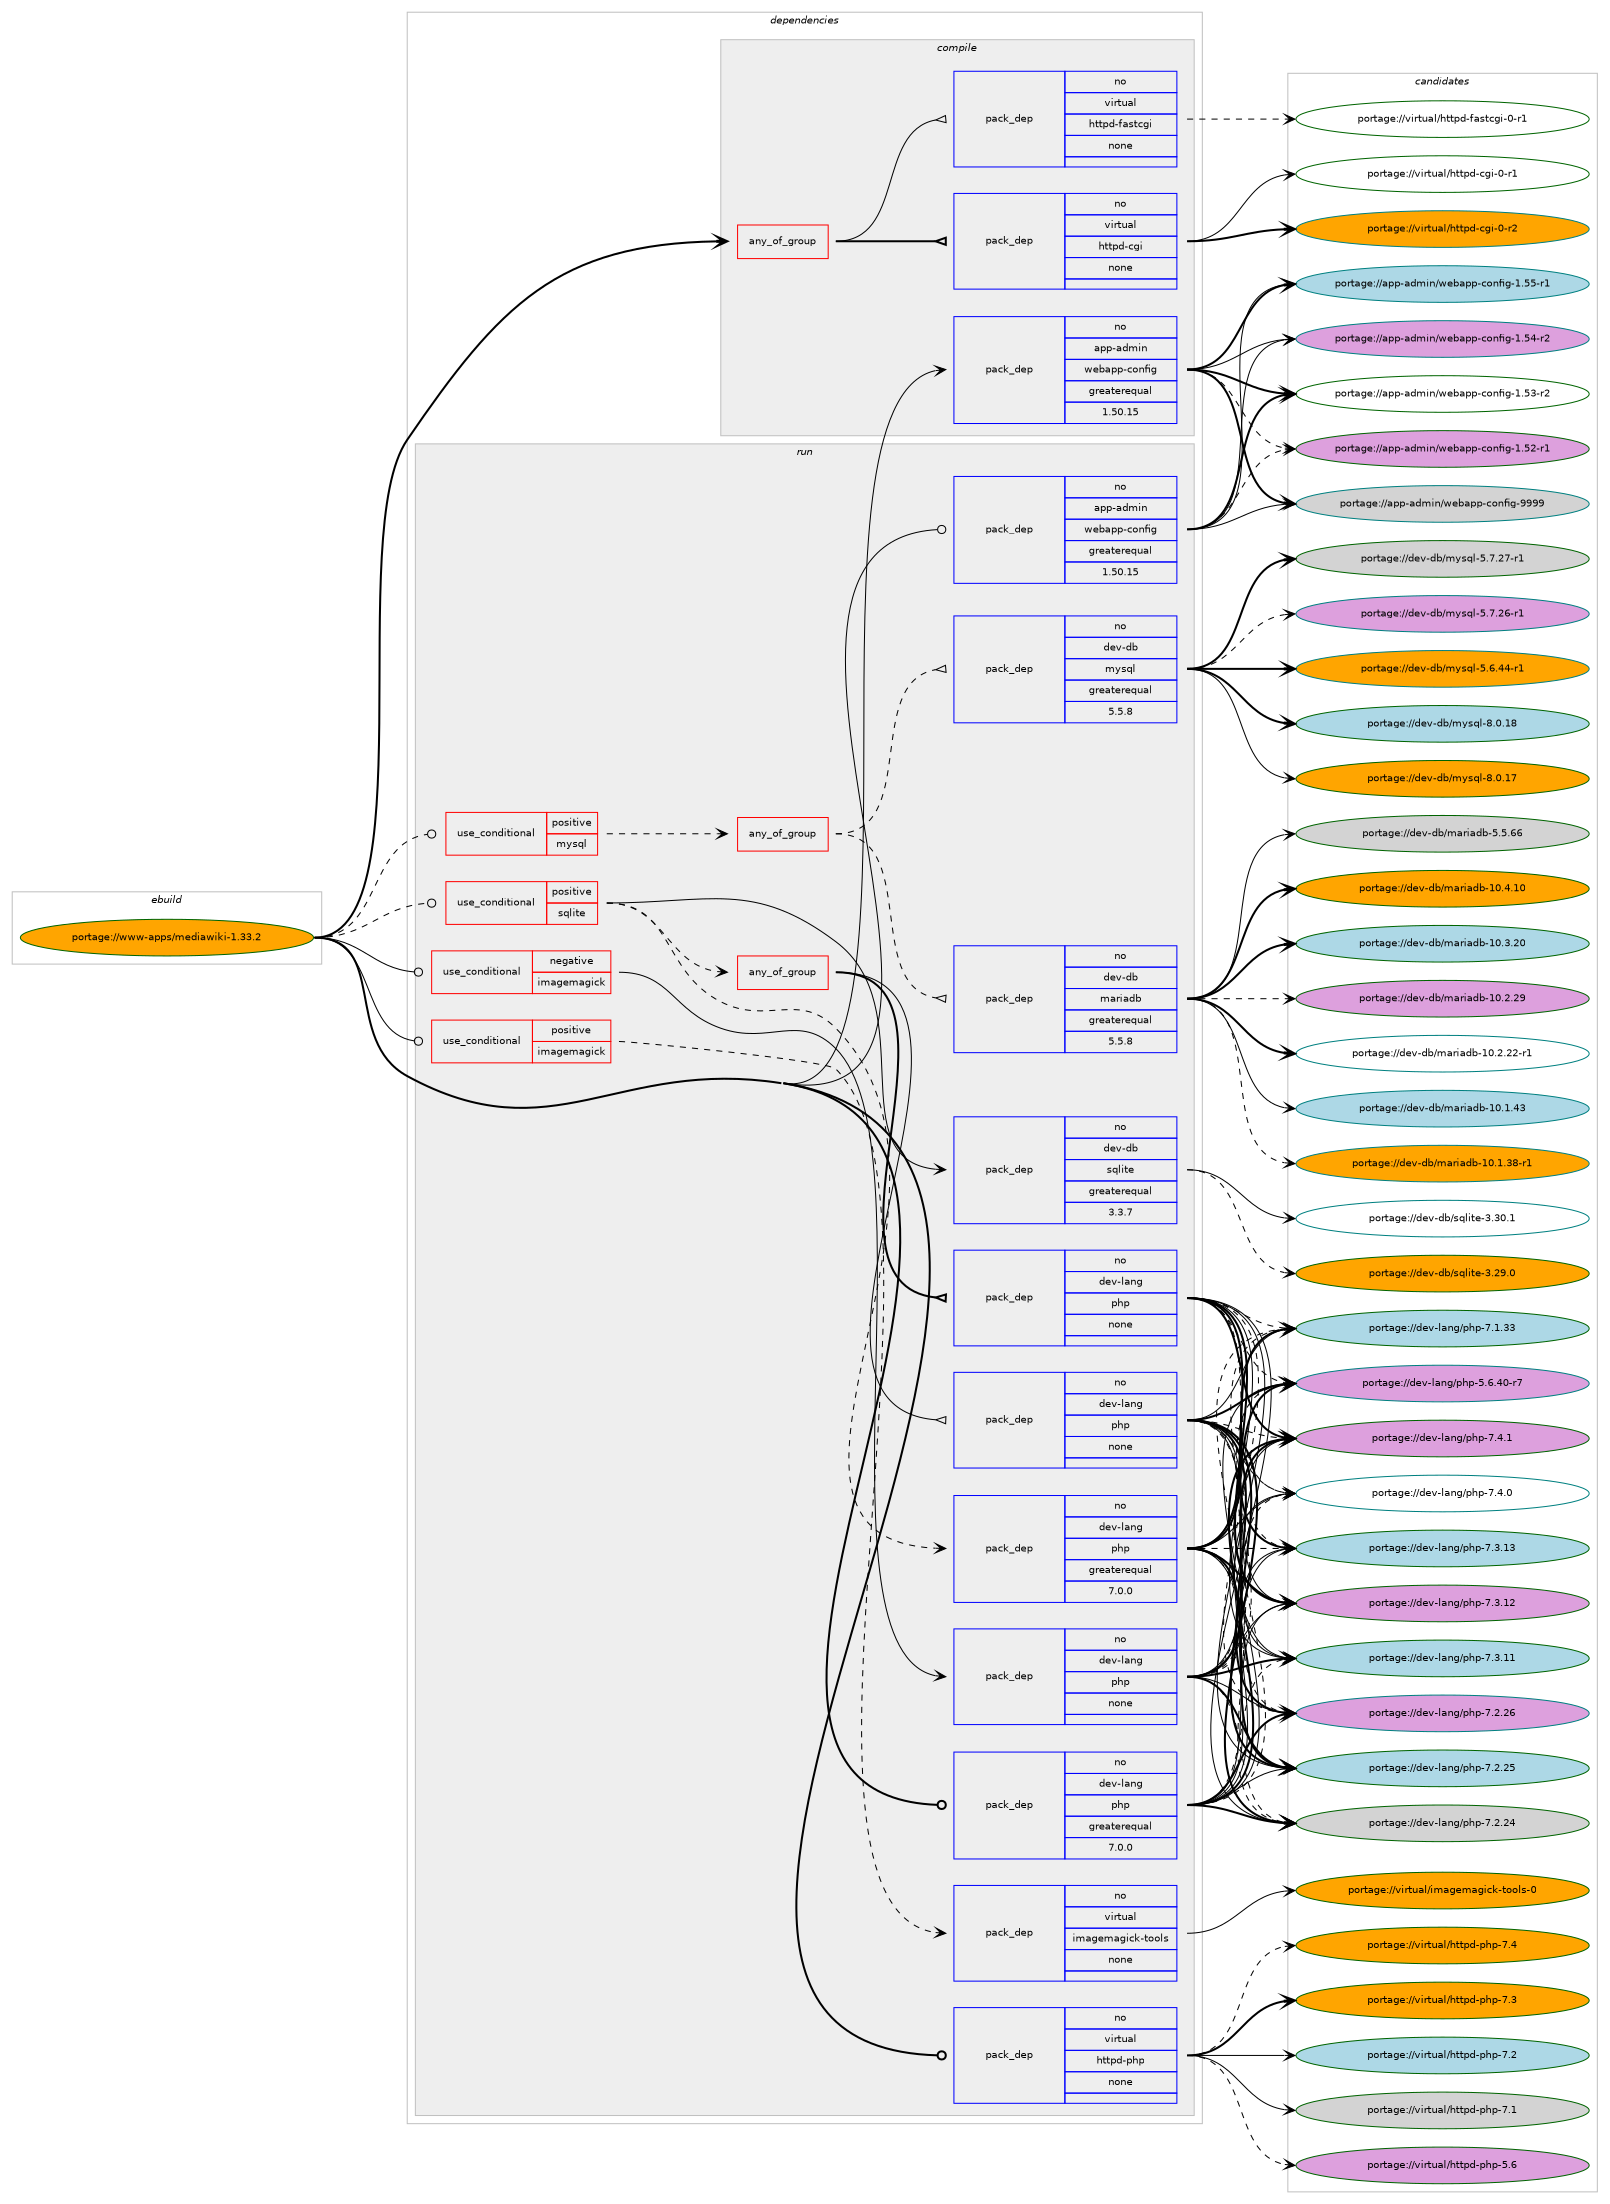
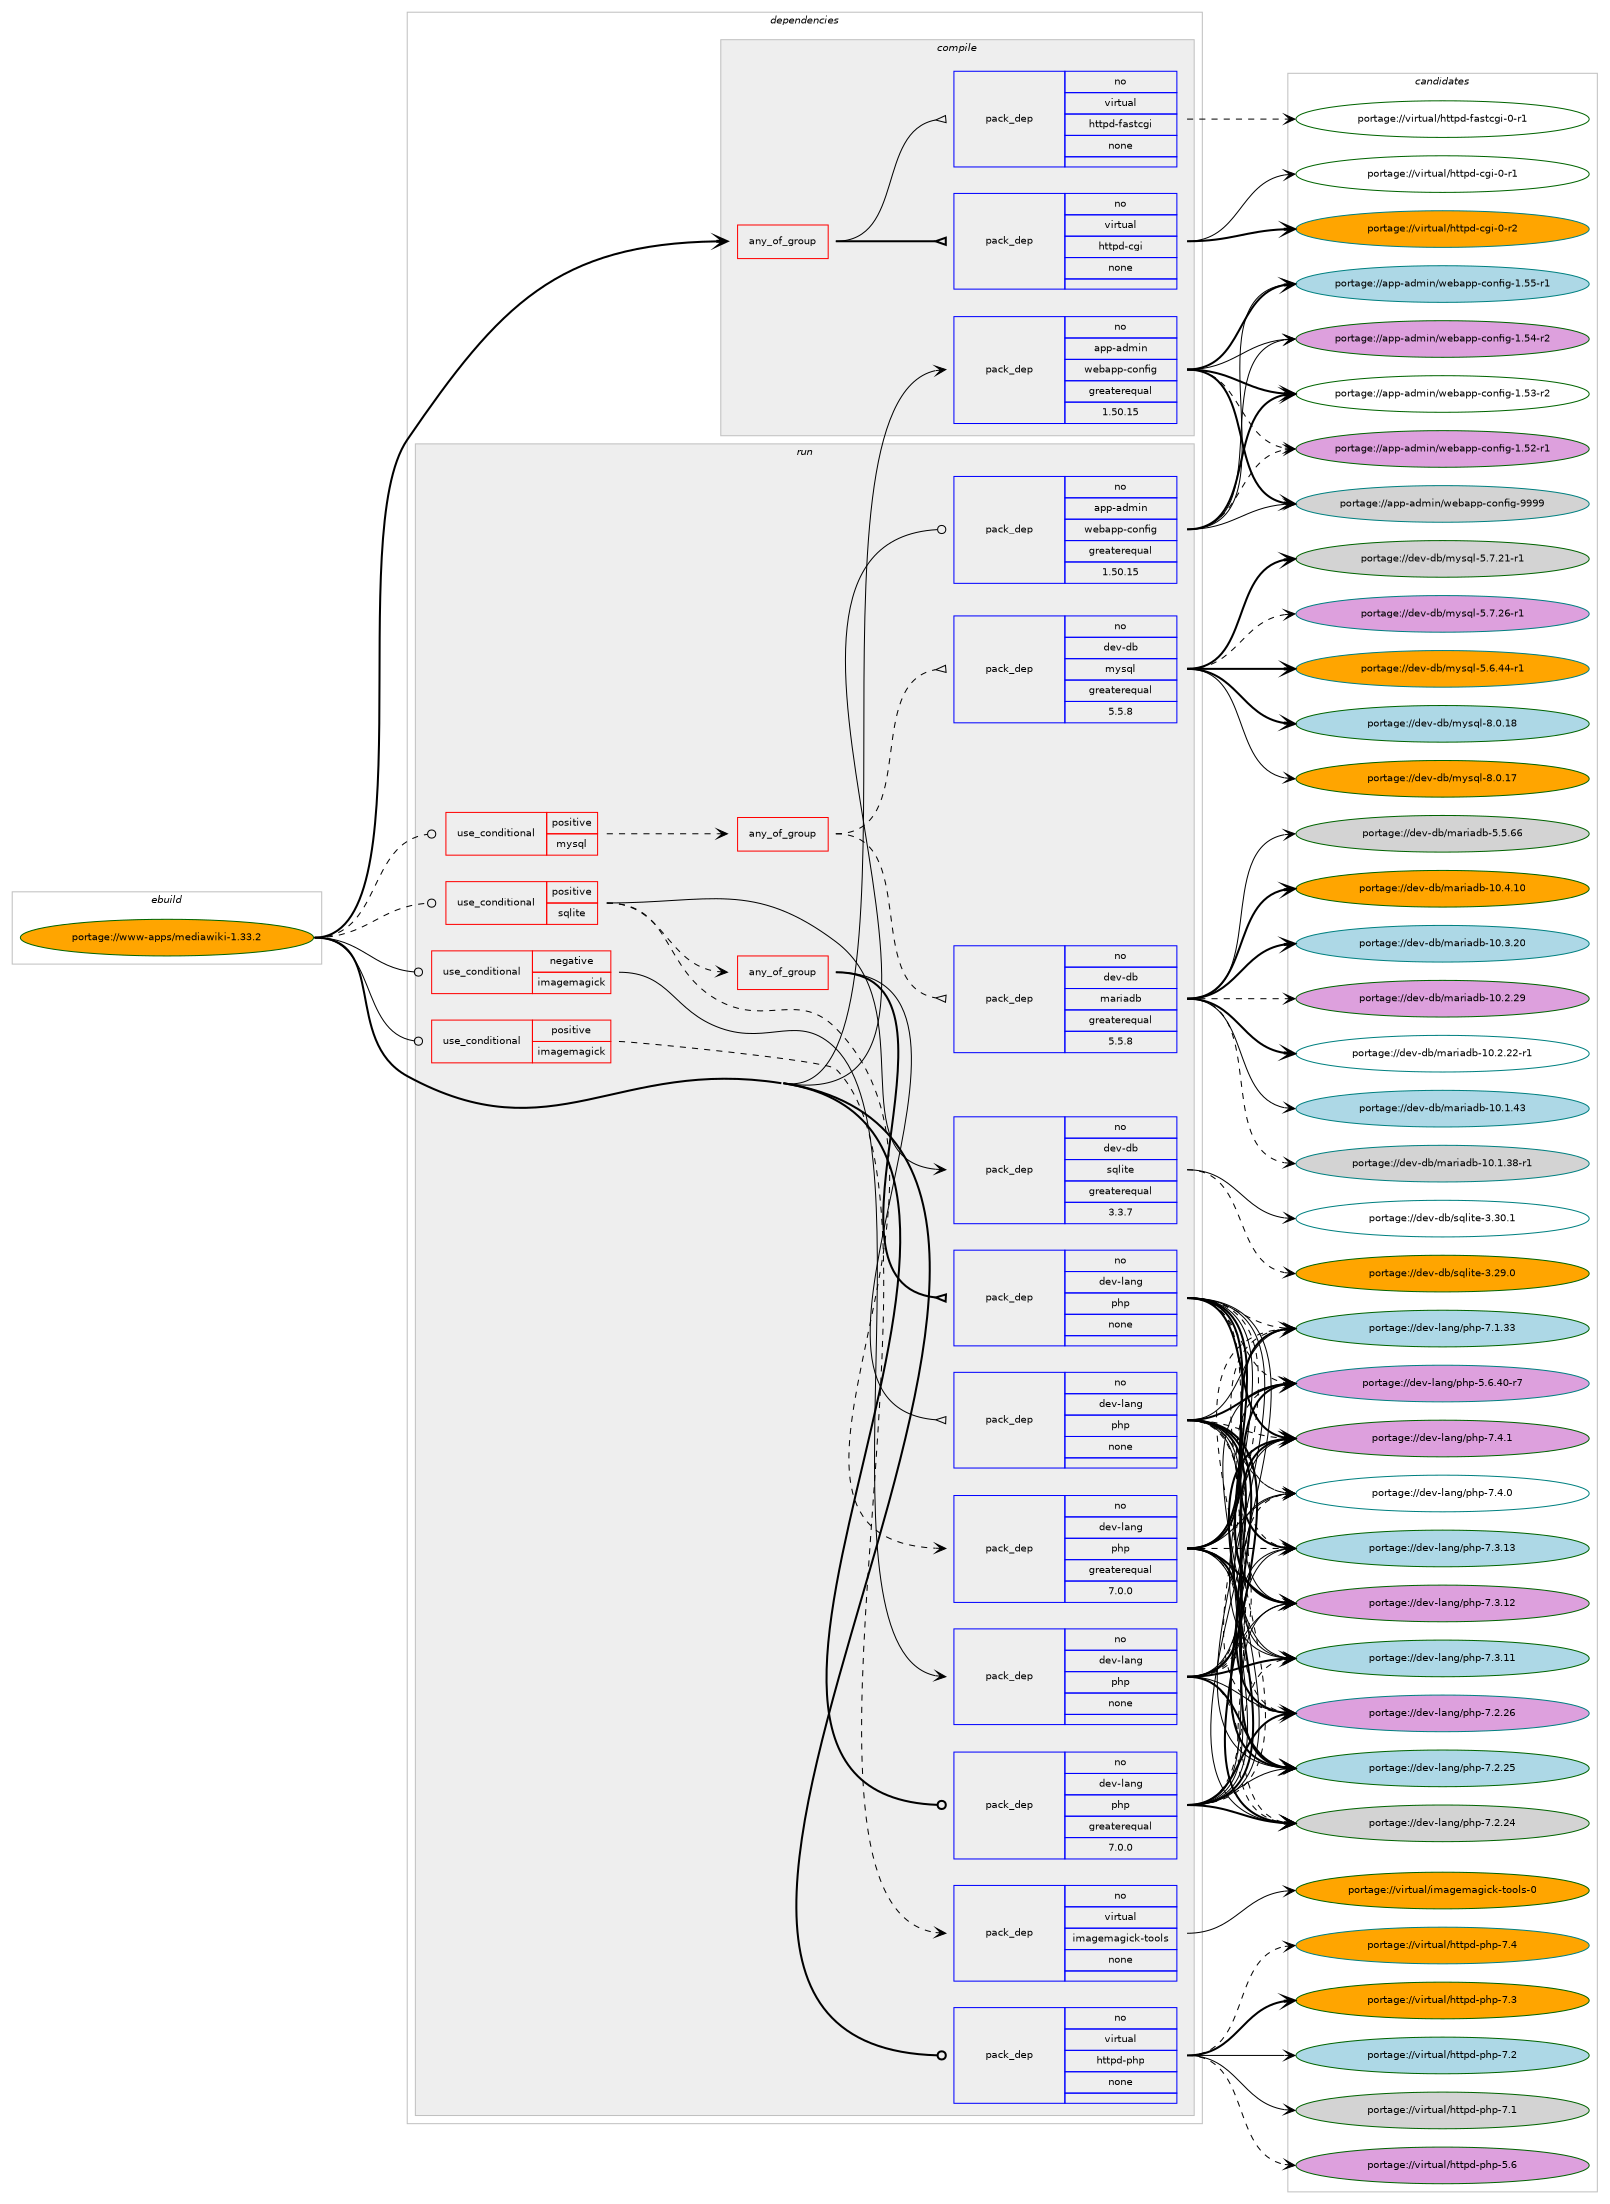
node "portage://app-admin/webapp-config-1.54-r2": color teal -> darkgreen
node "portage://dev-db/mysql-5.7.27-r1": label "portage://dev-db/mysql-5.7.27-r1" -> "portage://dev-db/mysql-5.7.21-r1"
node "portage://dev-db/mariadb-10.3.20": color darkgreen -> teal
node "portage://dev-db/mariadb-10.1.38-r1": fillcolor orange -> lightgrey
node "portage://virtual/httpd-php-7.4": color darkgreen -> teal
